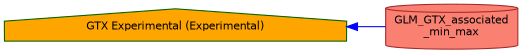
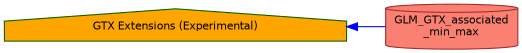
node "GTX Experimental (Experimental)": label "GTX Experimental (Experimental)" -> "GTX Extensions (Experimental)"
